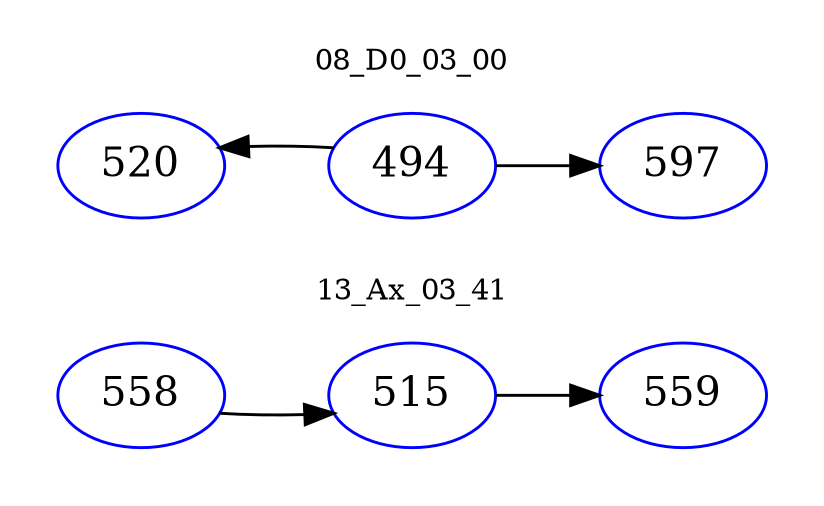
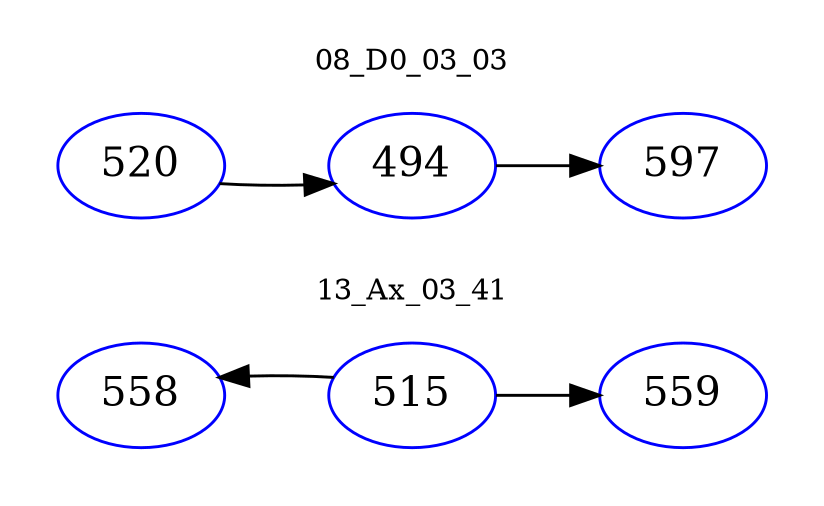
cluster "08_D0_03_00": label "08_D0_03_00" -> "08_D0_03_03"
edge "494" -> "520": reversed
edge "558" -> "515": reversed
